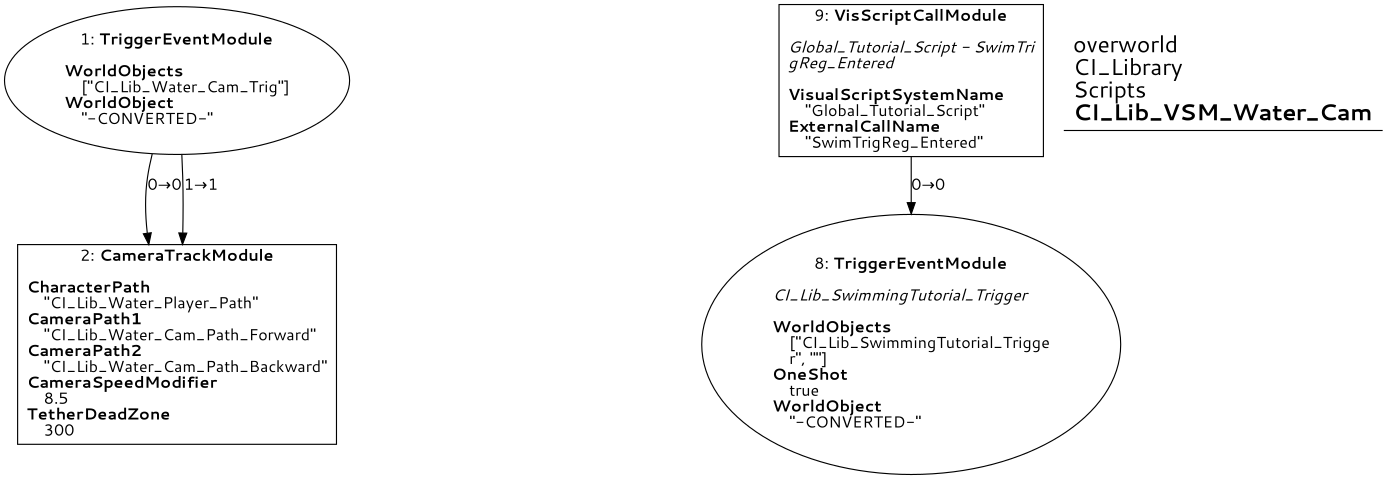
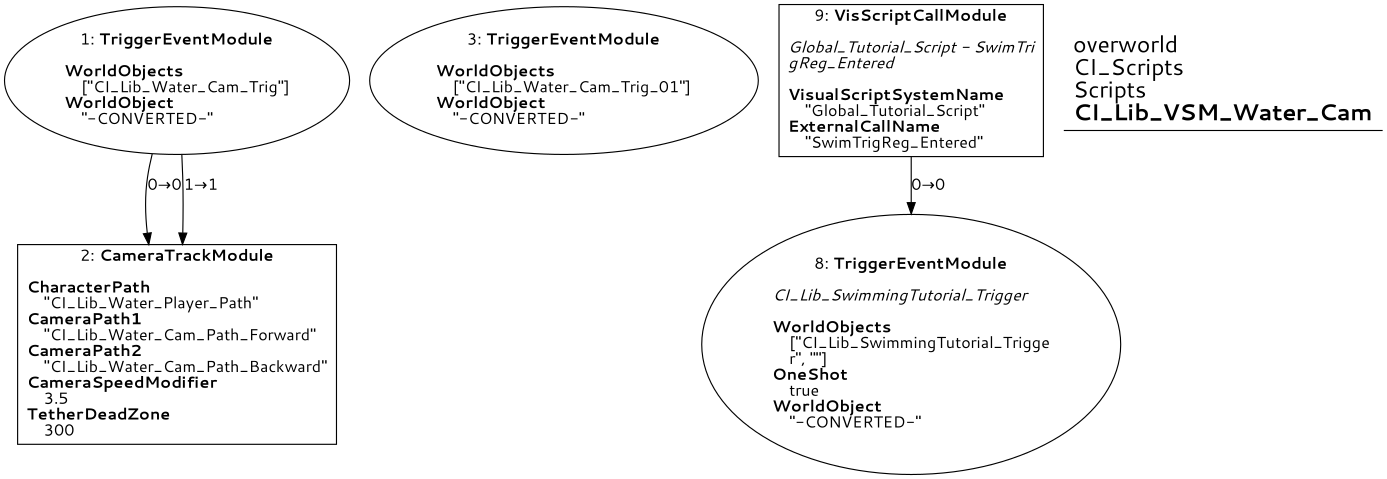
node "overworld": text "CI_Library" -> "CI_Scripts"
node "3:": added
node "2:": text "8.5" -> "3.5"
